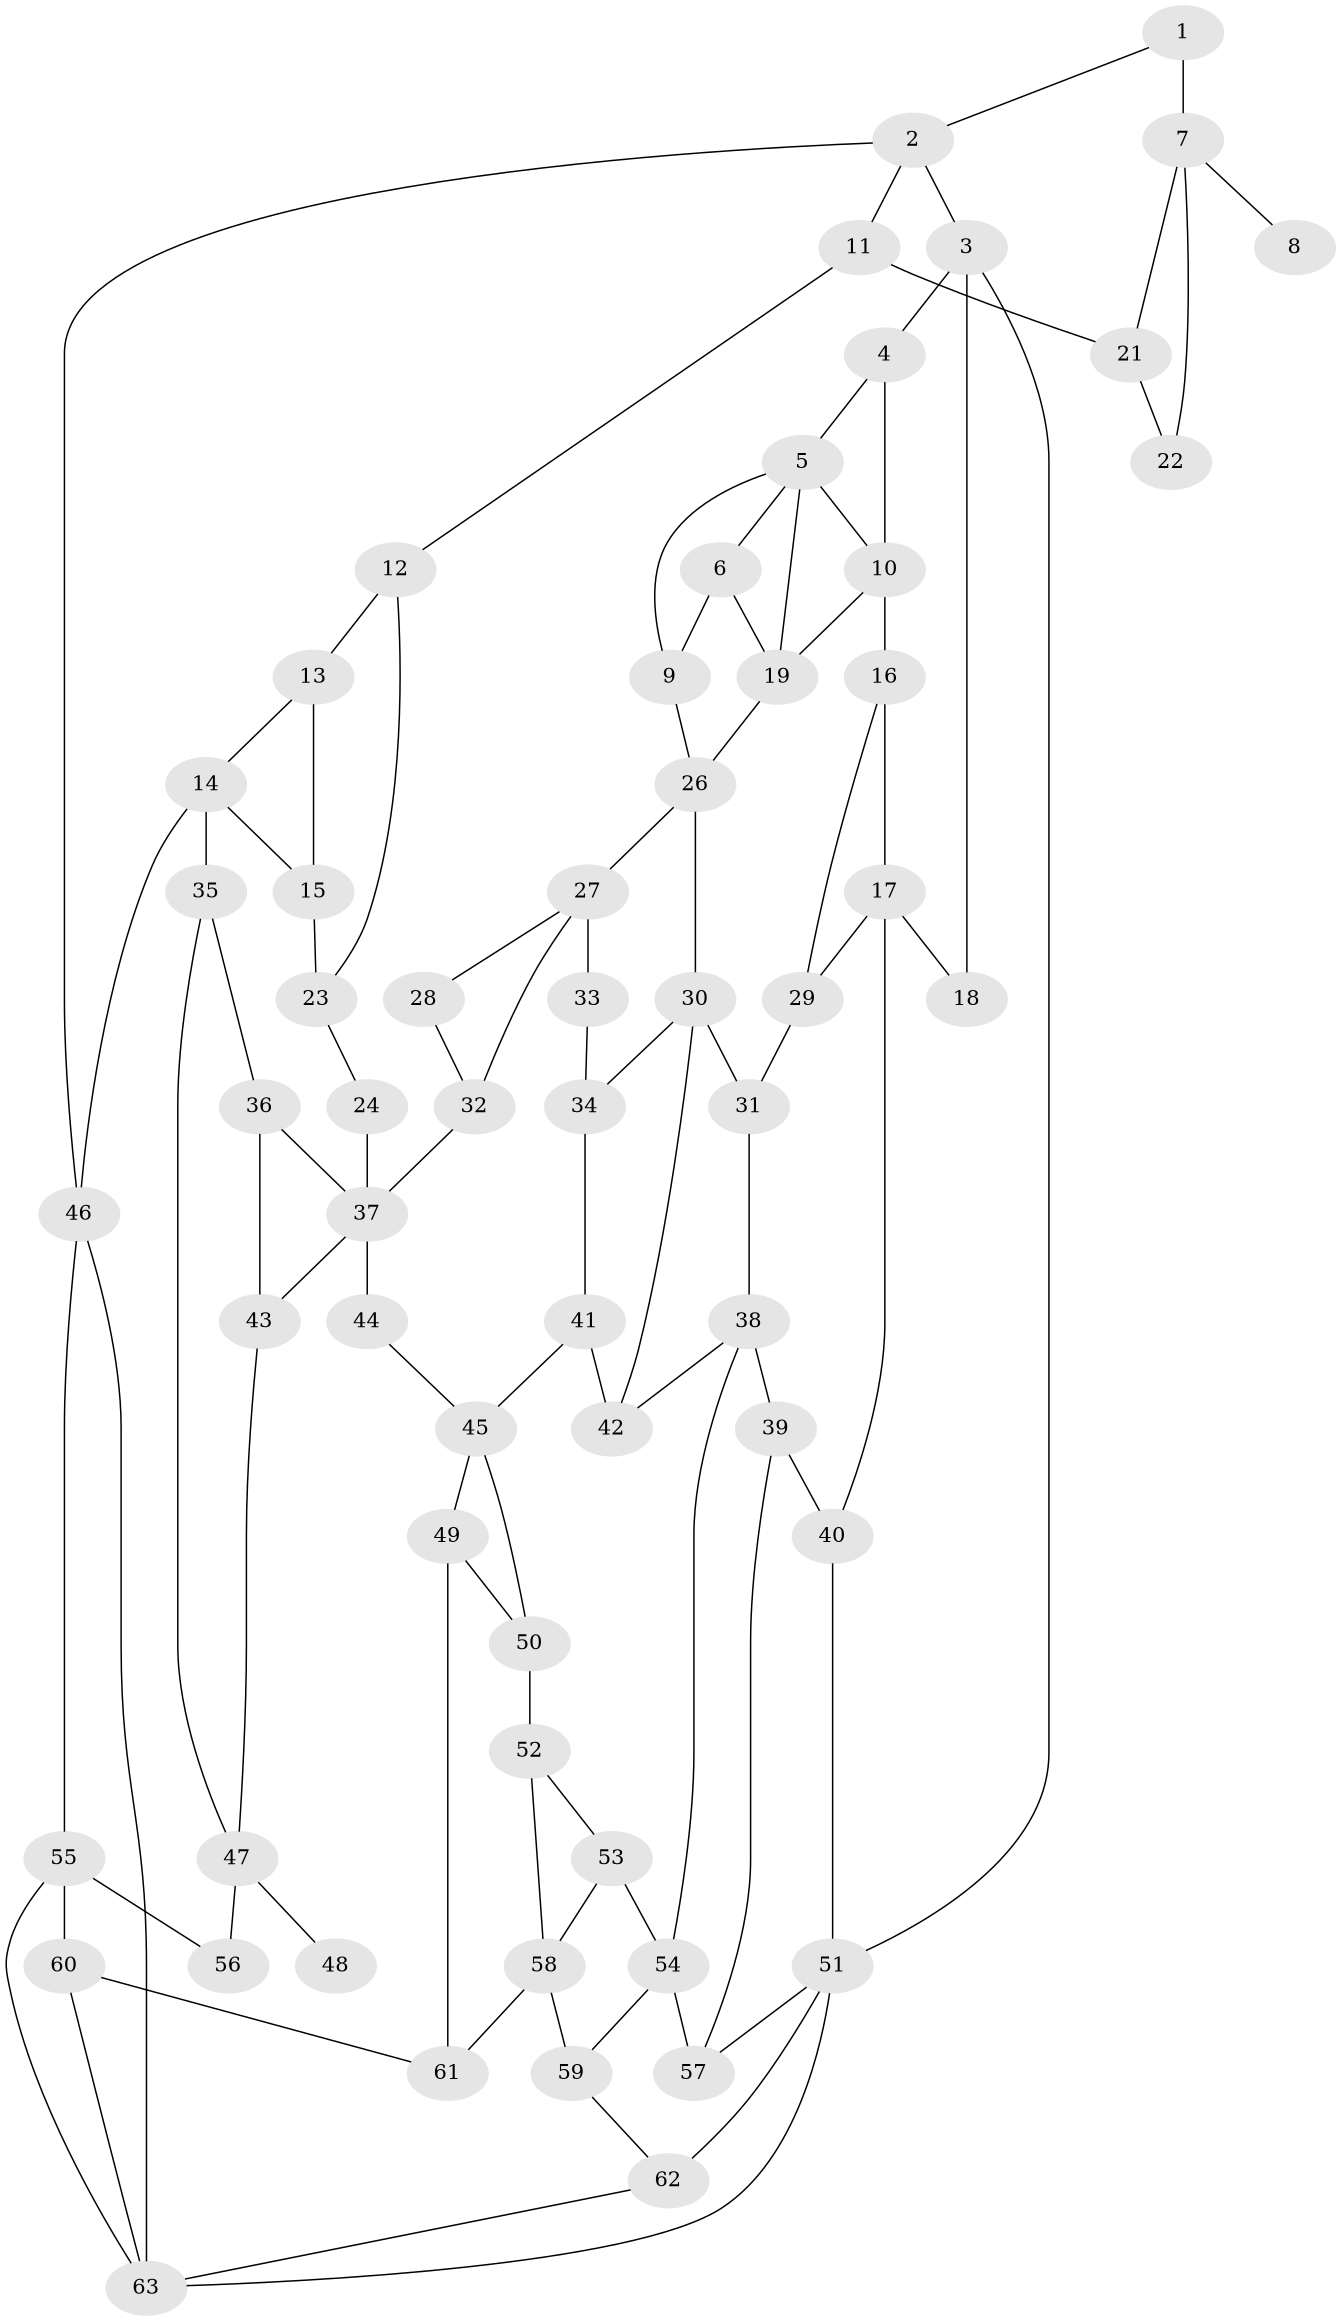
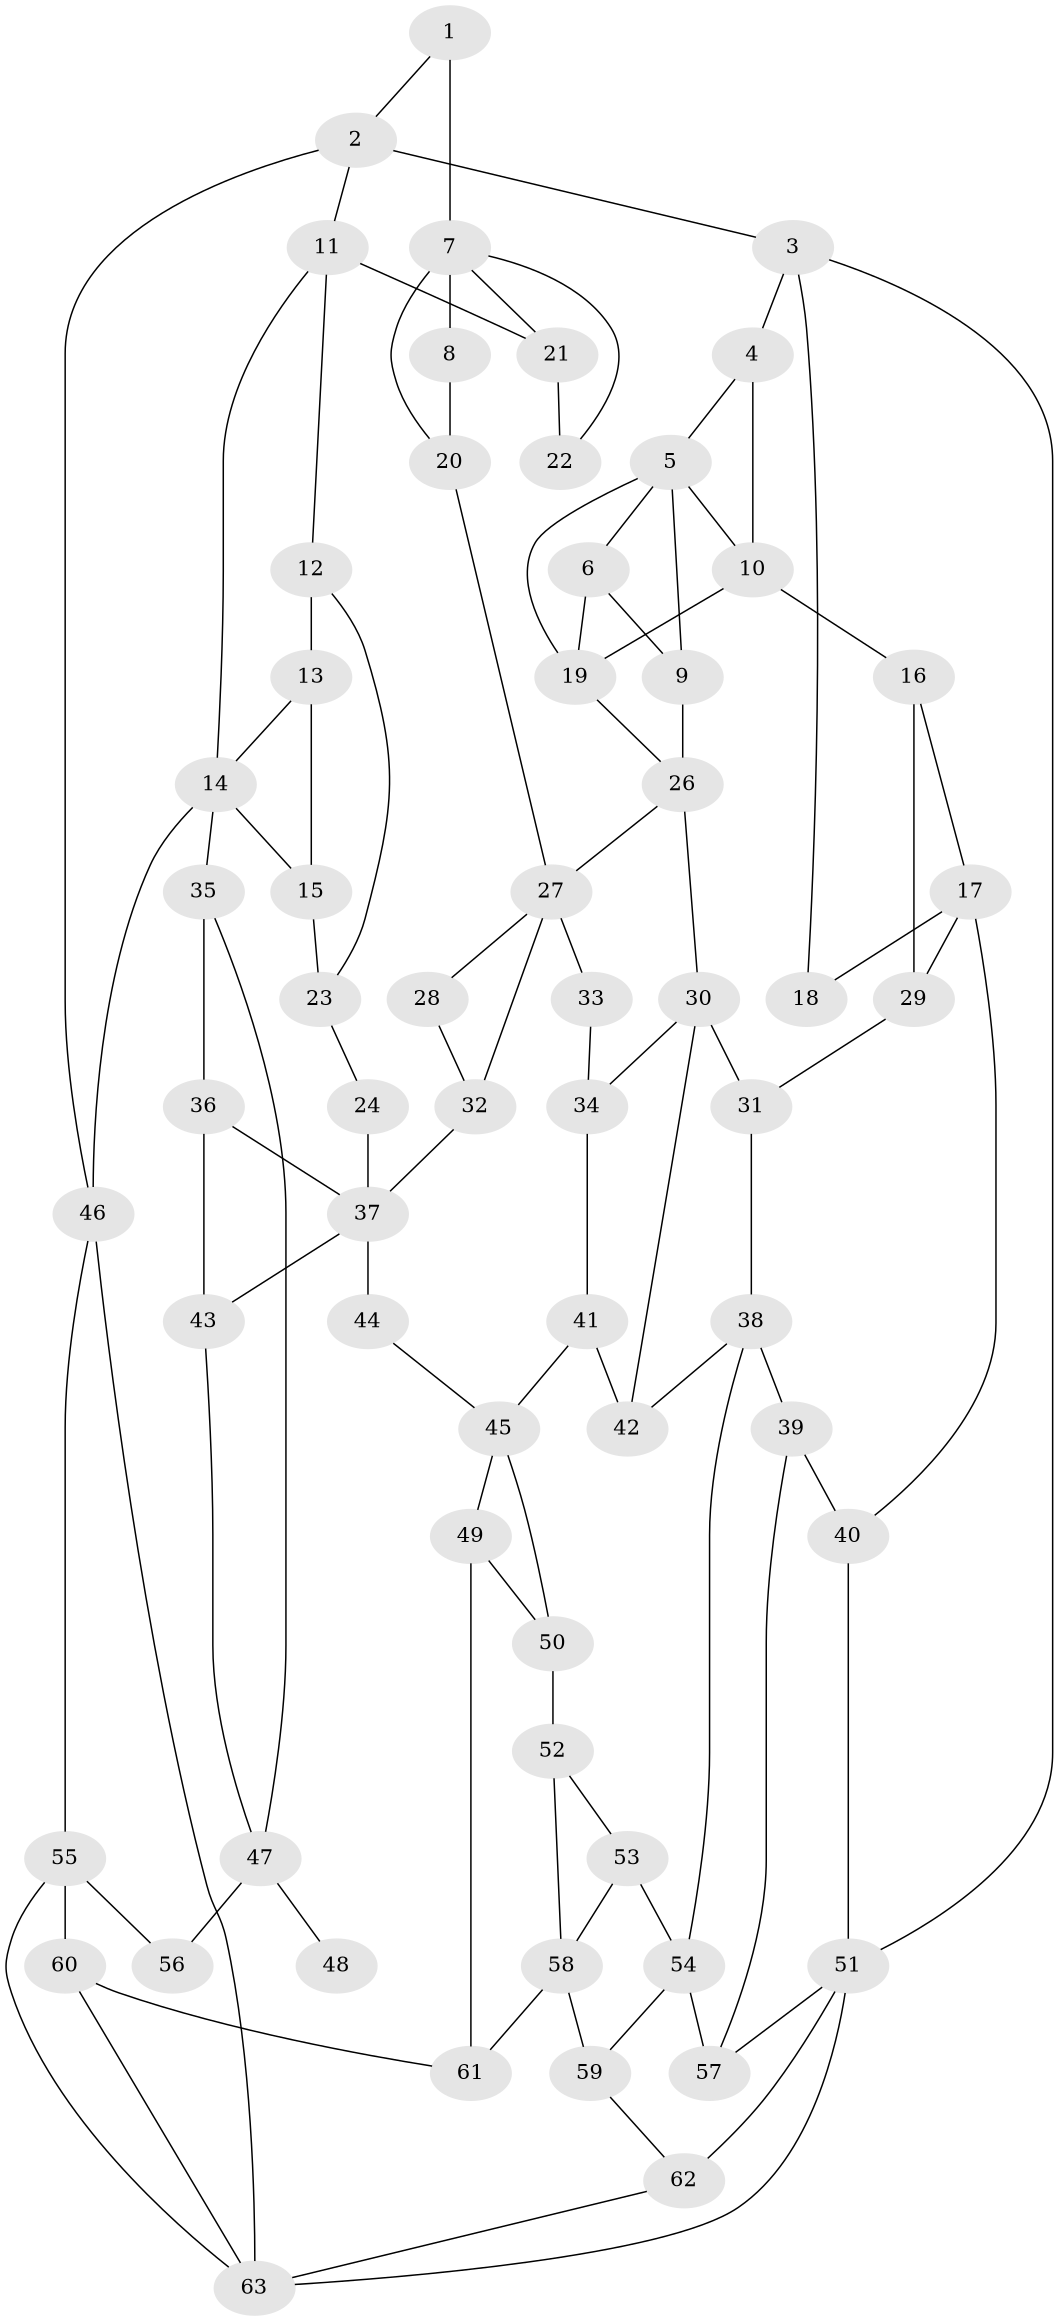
node "20": added
edge "11" -- "14": added
